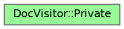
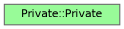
node "DocVisitor::Private": label "DocVisitor::Private" -> "Private::Private"
